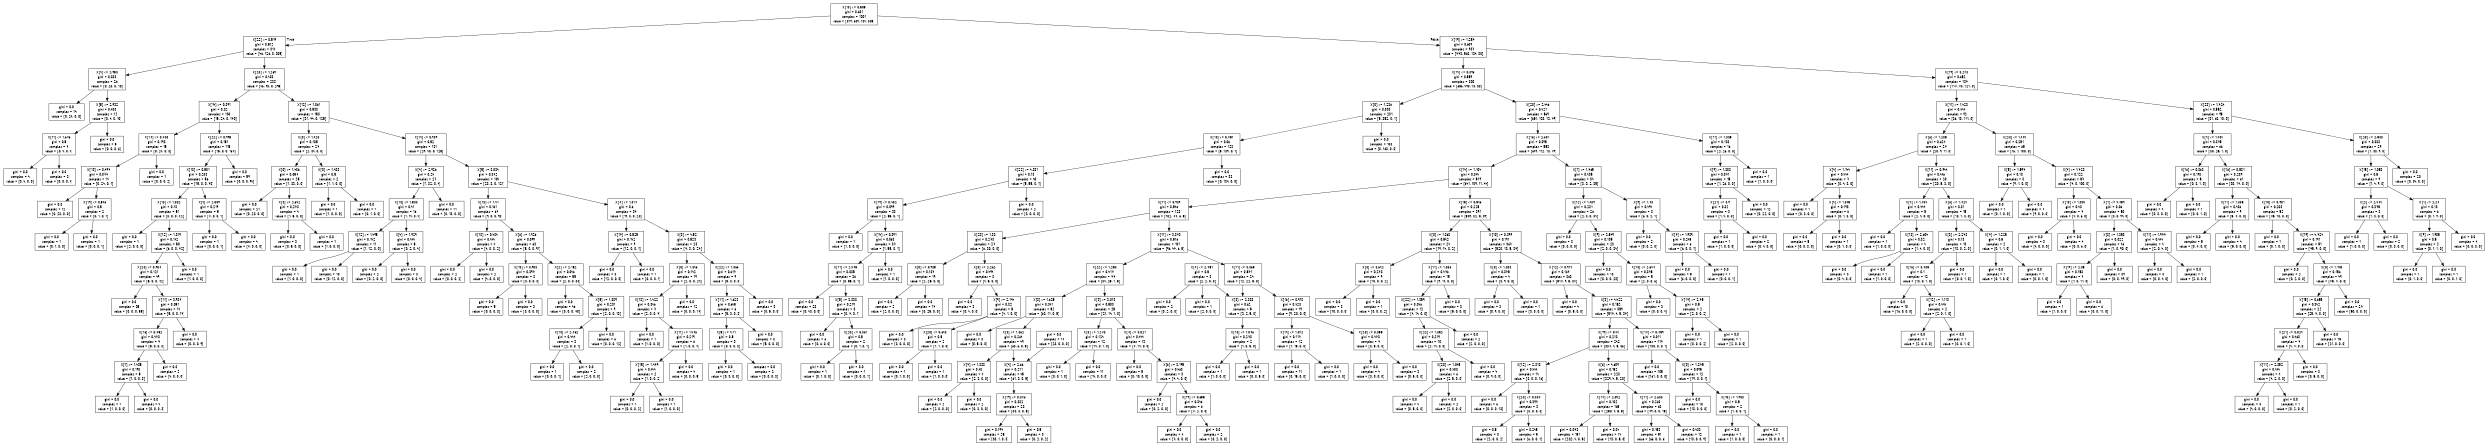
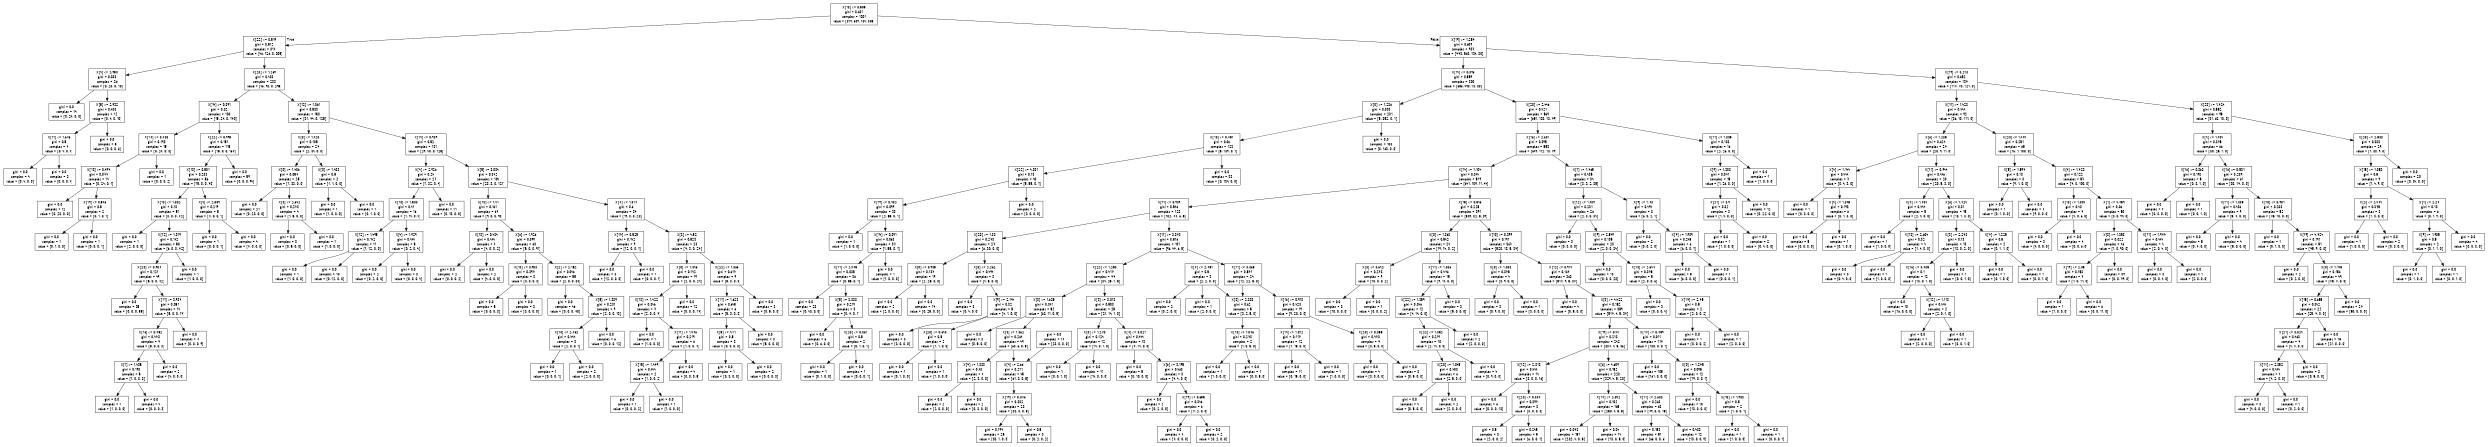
node "samples = 0.0 samples = 2 value = [0, 0, 0, 3]": label "samples = 0.0 samples = 2 value = [0, 0, 0, 3]" -> "gini = 0.0 samples = 2 value = [0, 0, 0, 3]"
